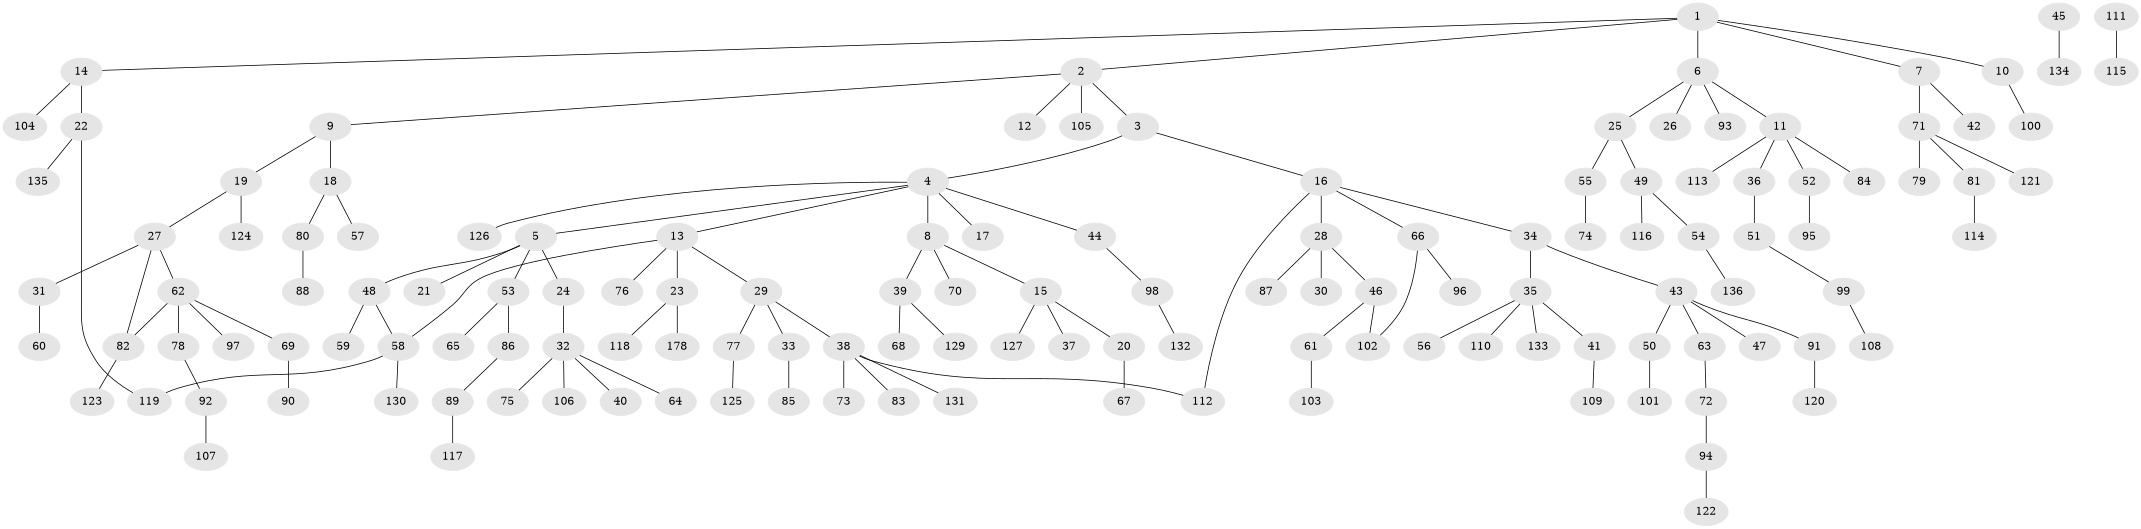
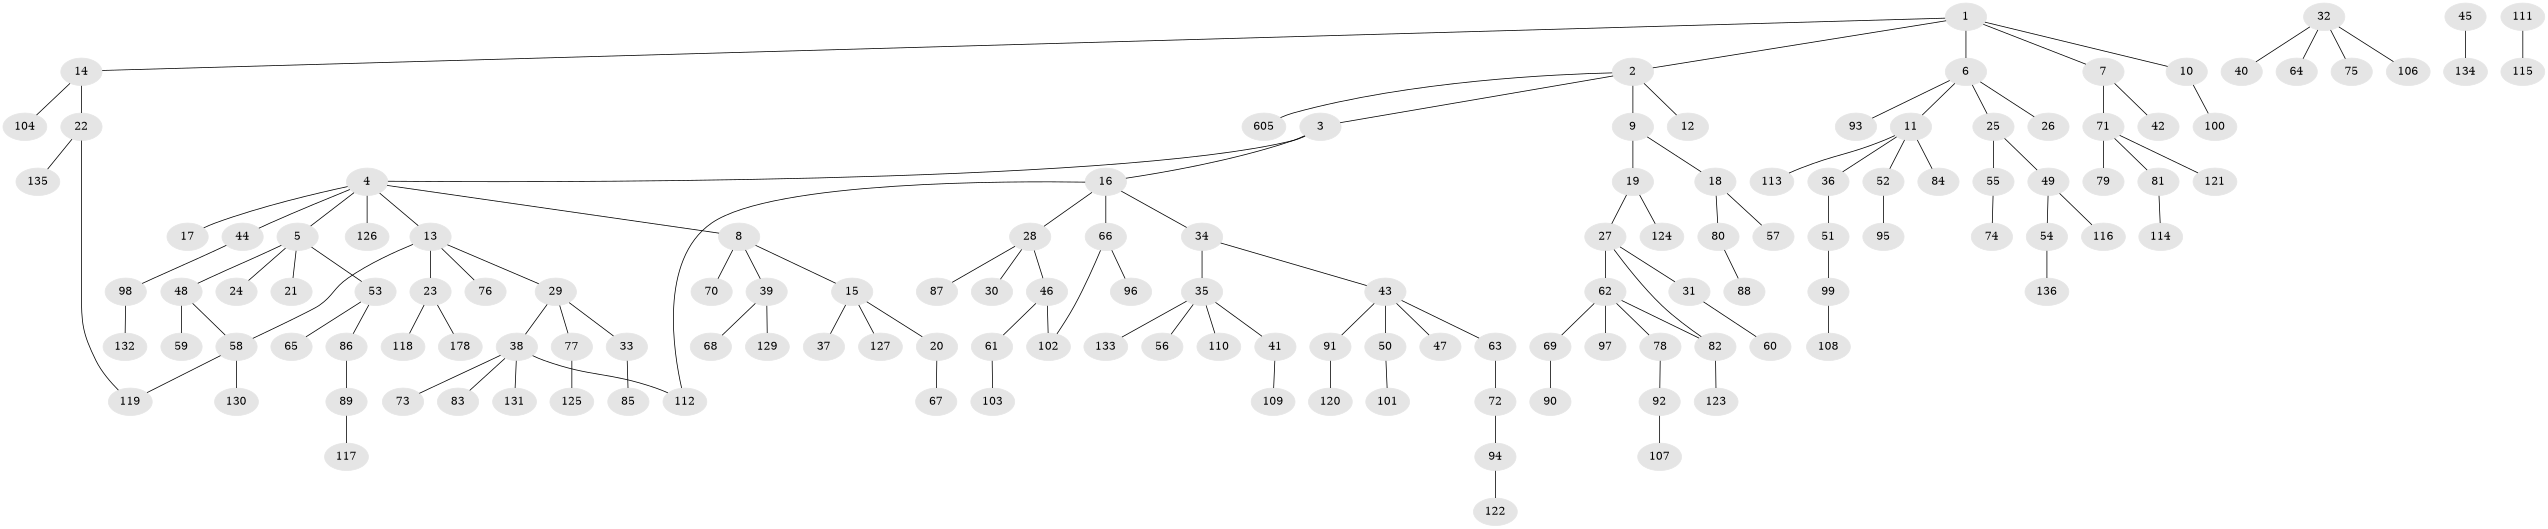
node "105": label "105" -> "605"
edge "24" -- "32": removed
